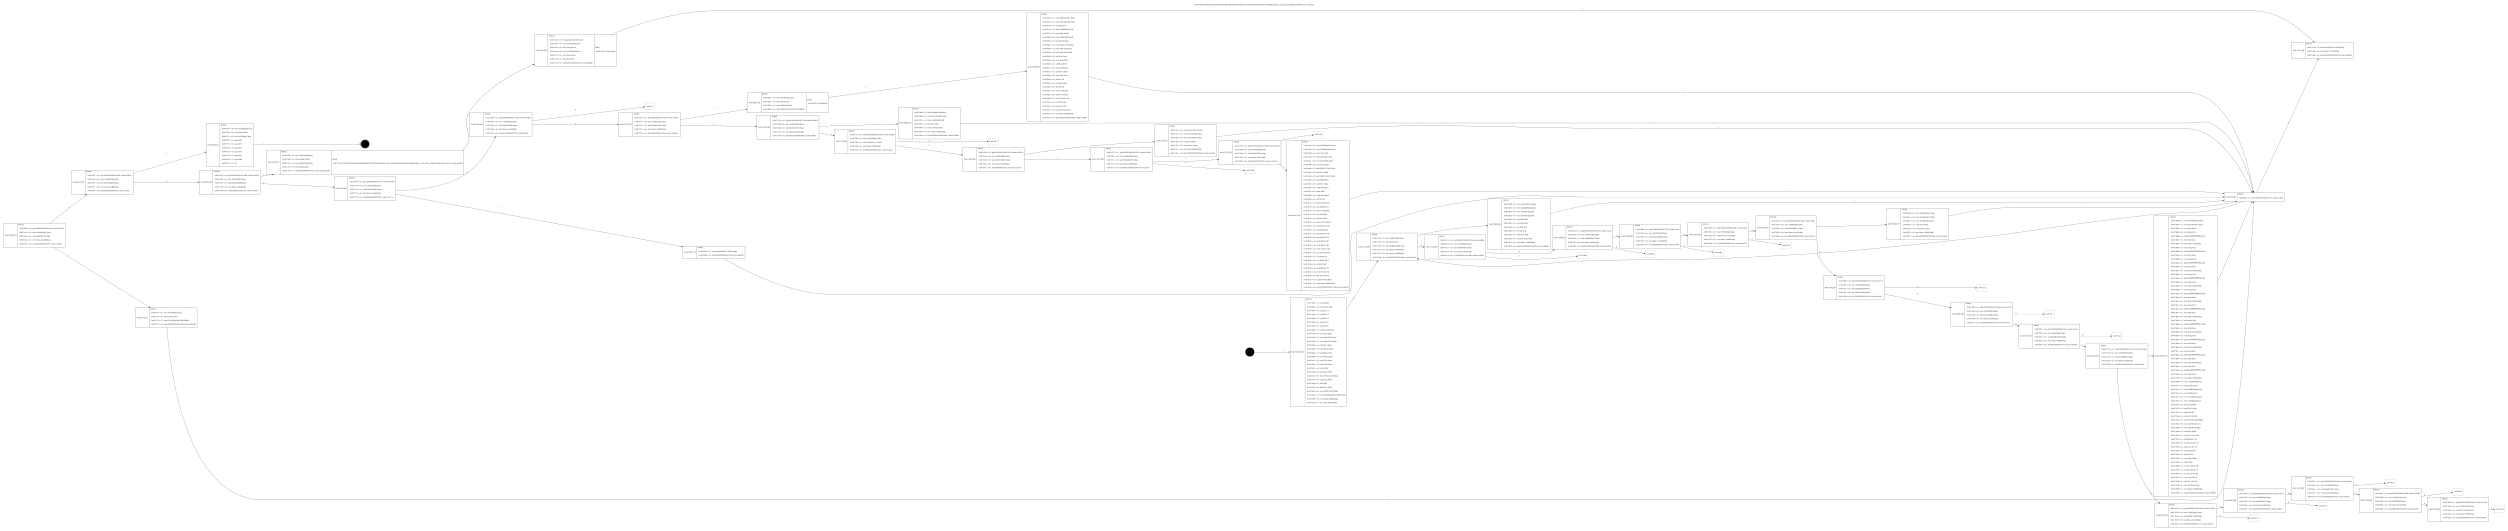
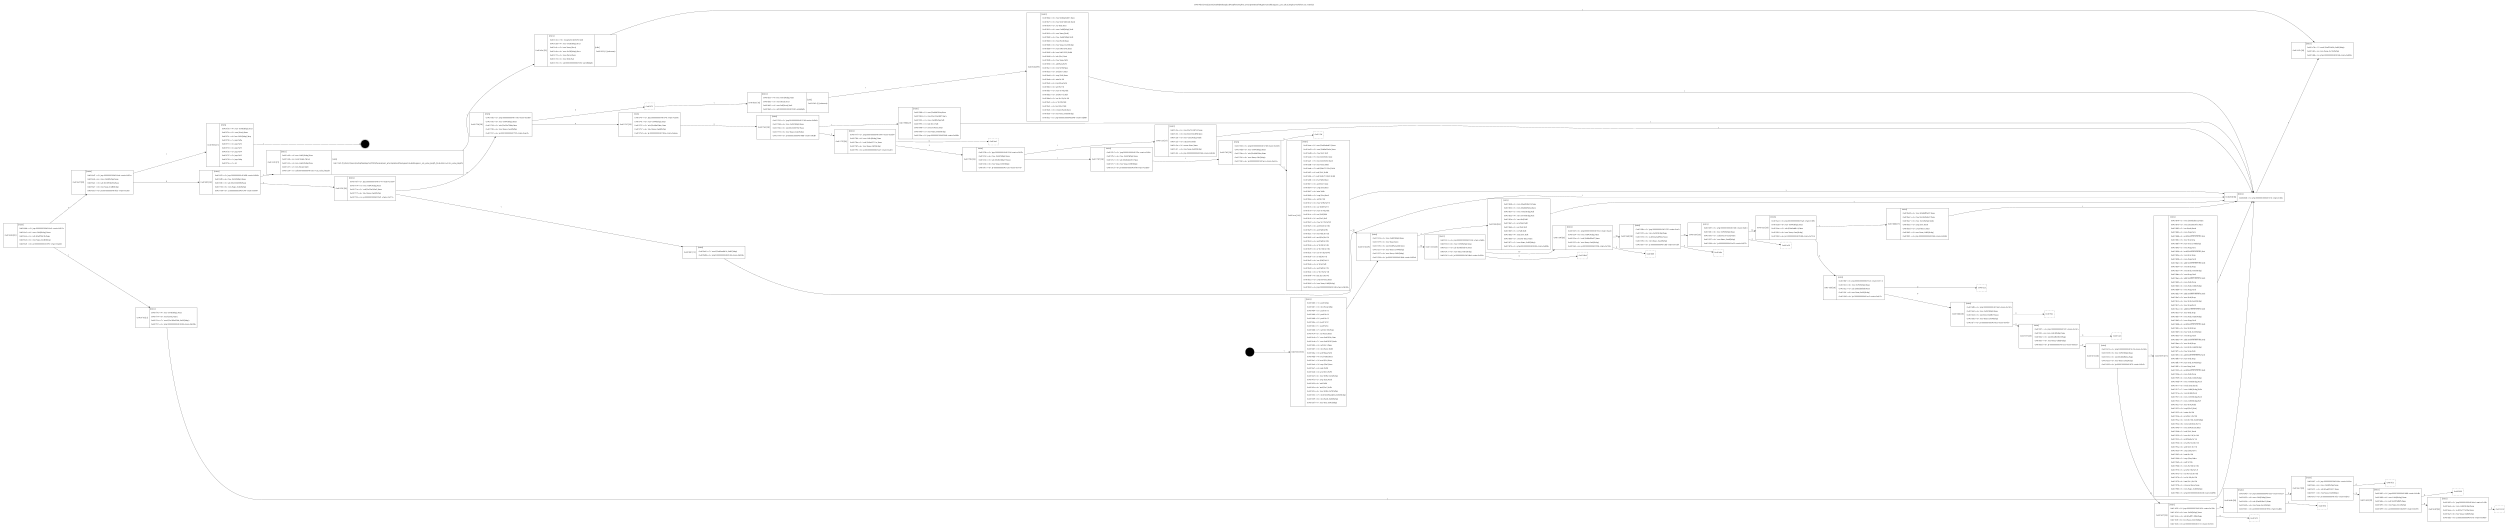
edge "0x401747 [28]" -> "0x401b5e [16]": now "0x401f7d" -> "0x401b5e [16]"
node "0x401f98": removed
edge "0x402048 [5]" -> "0x401516 [29]": now "0x401ace [144]" -> "0x401516 [29]"
